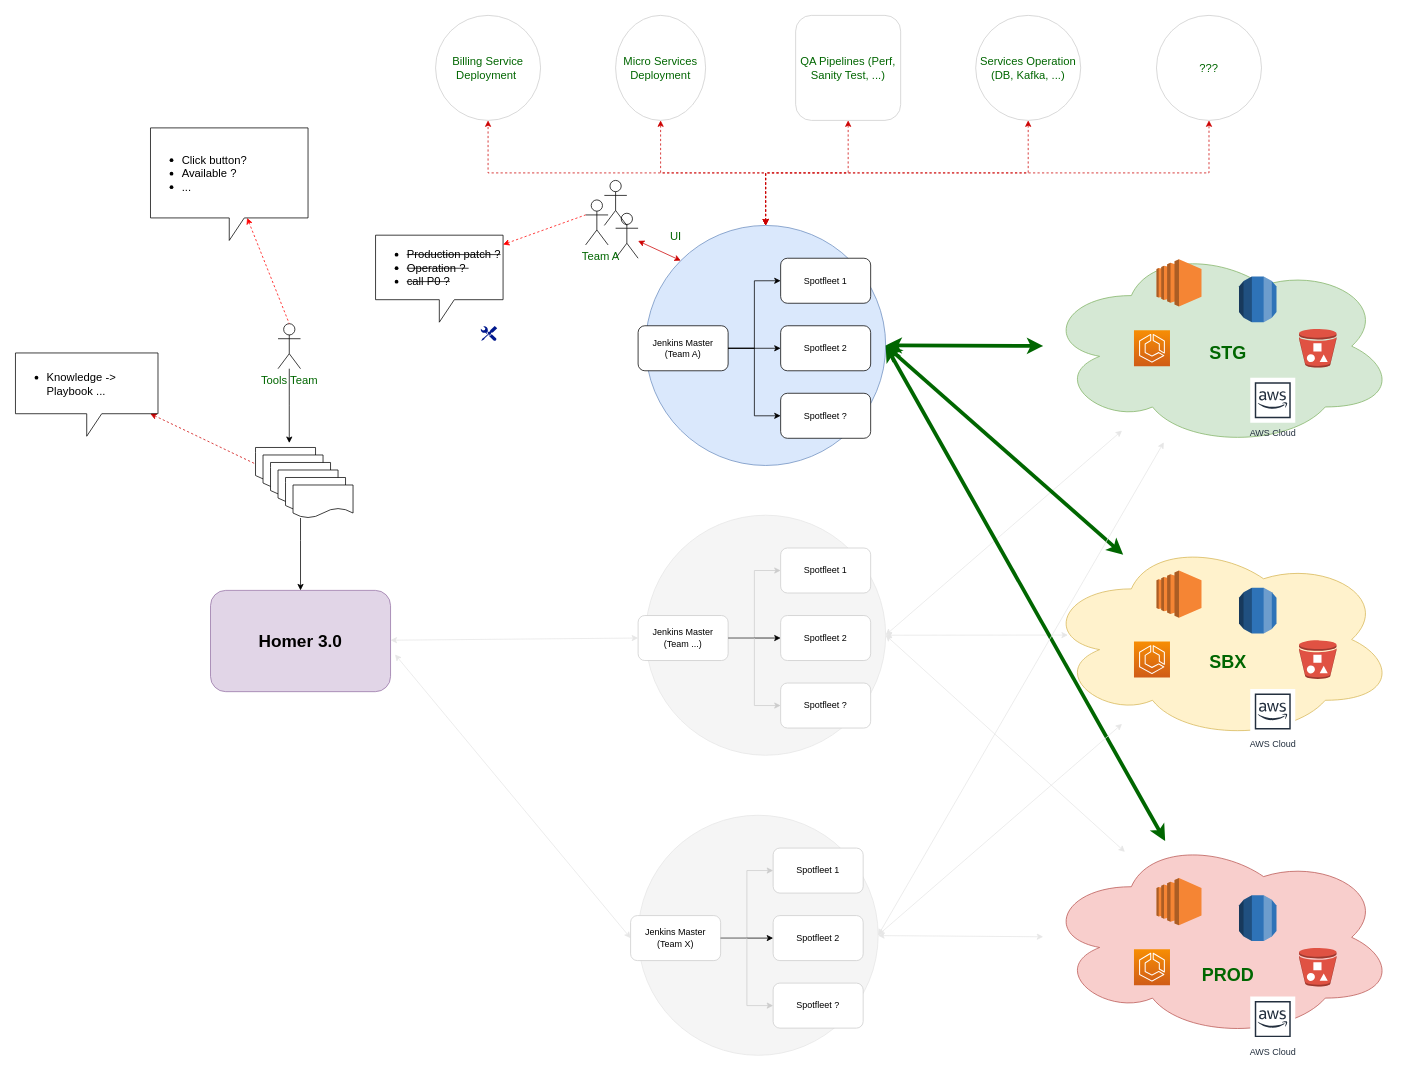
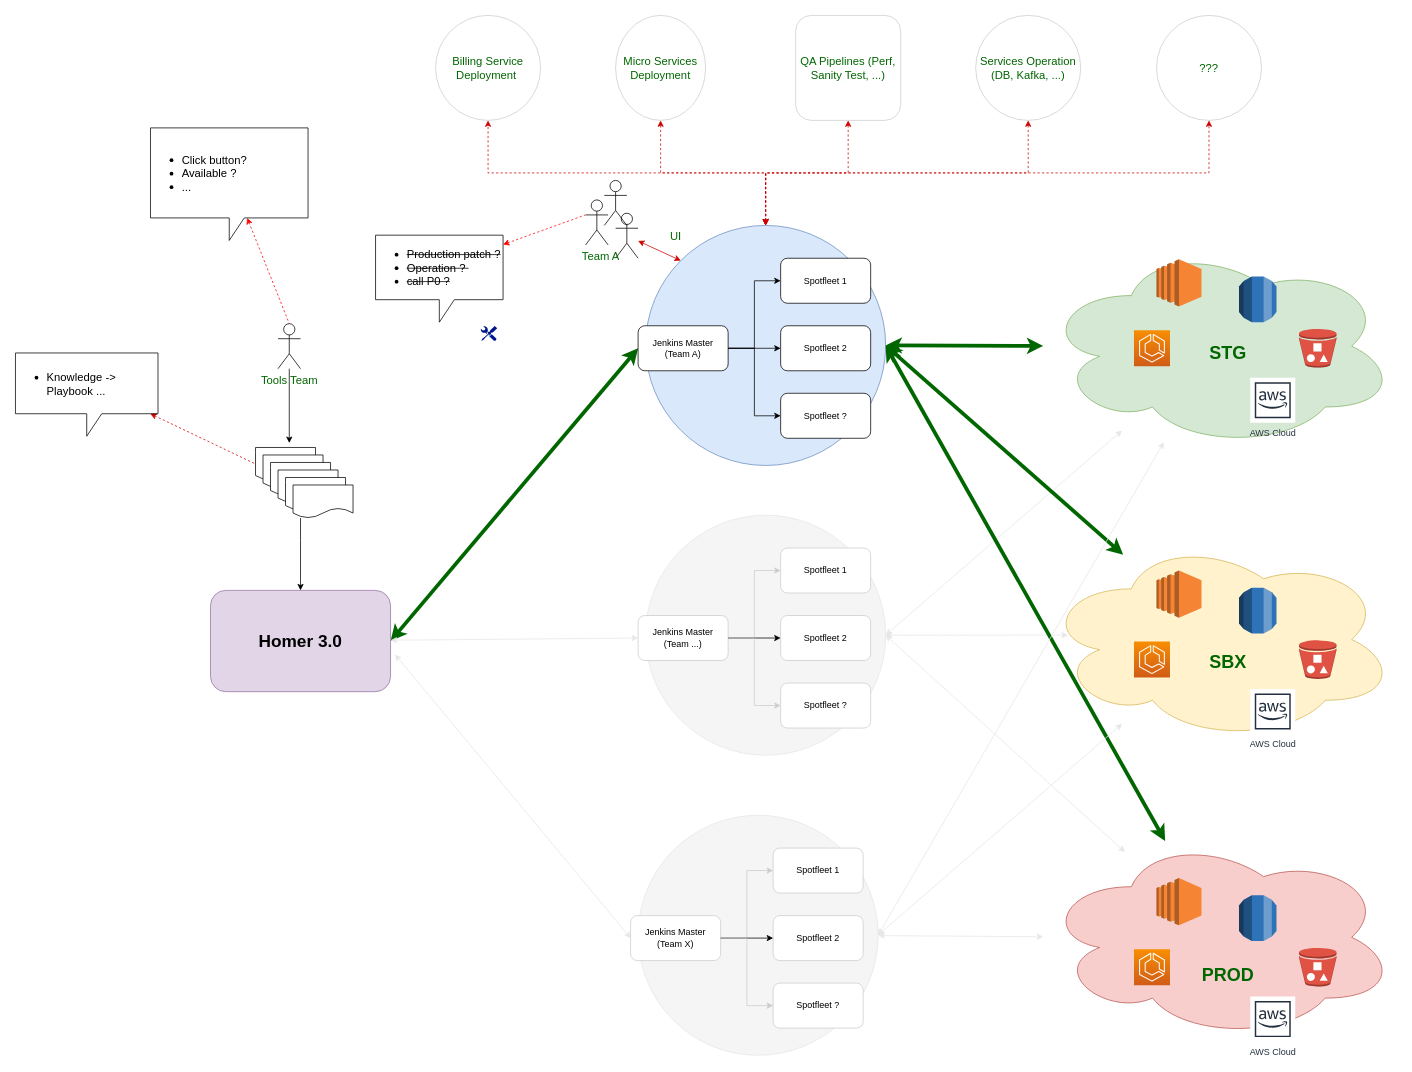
edge "Jenkins Master (Team A)" -- "Homer 3.0": added
